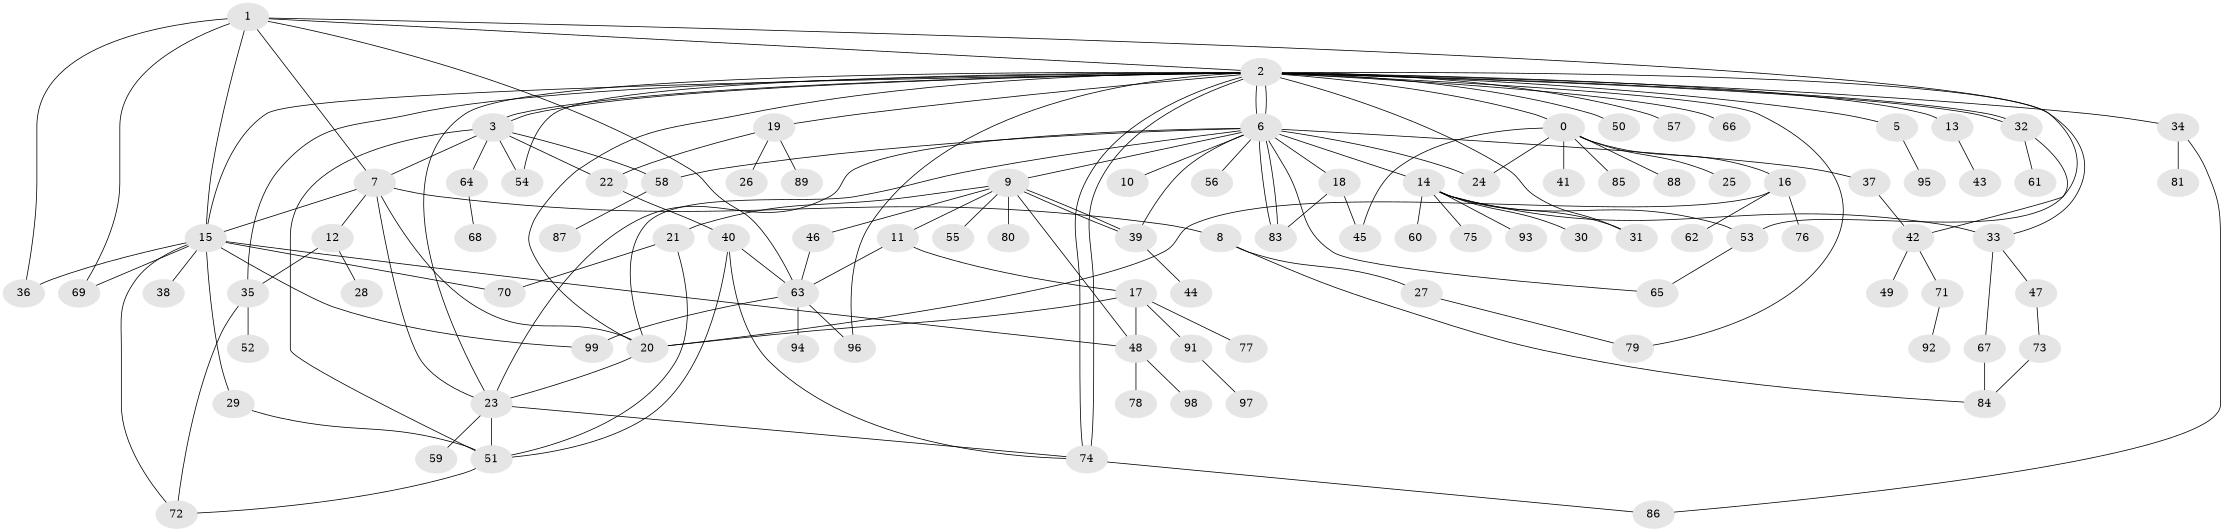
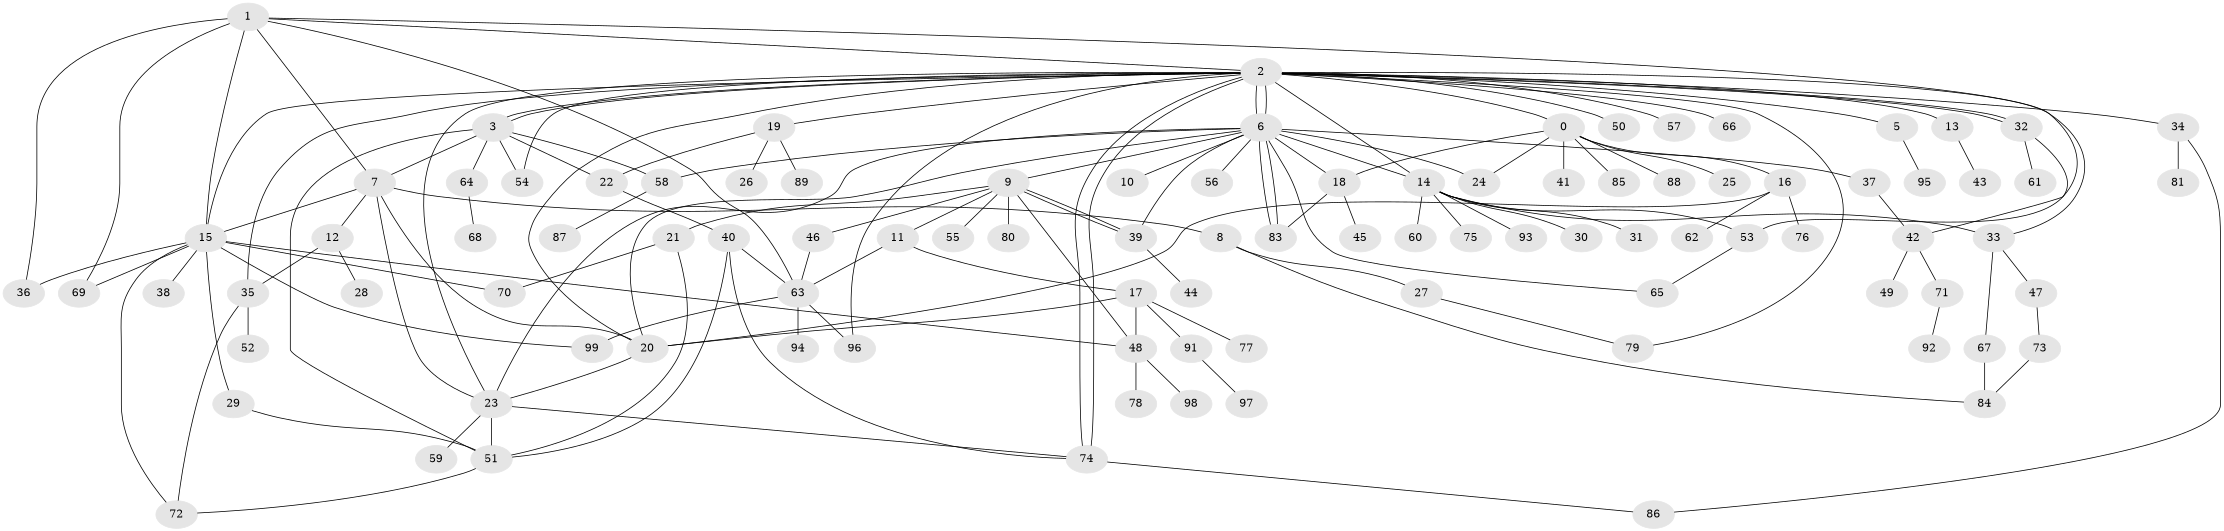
edge "2" -- "31": now "2" -- "14"
edge "0" -- "45": now "0" -- "18"
